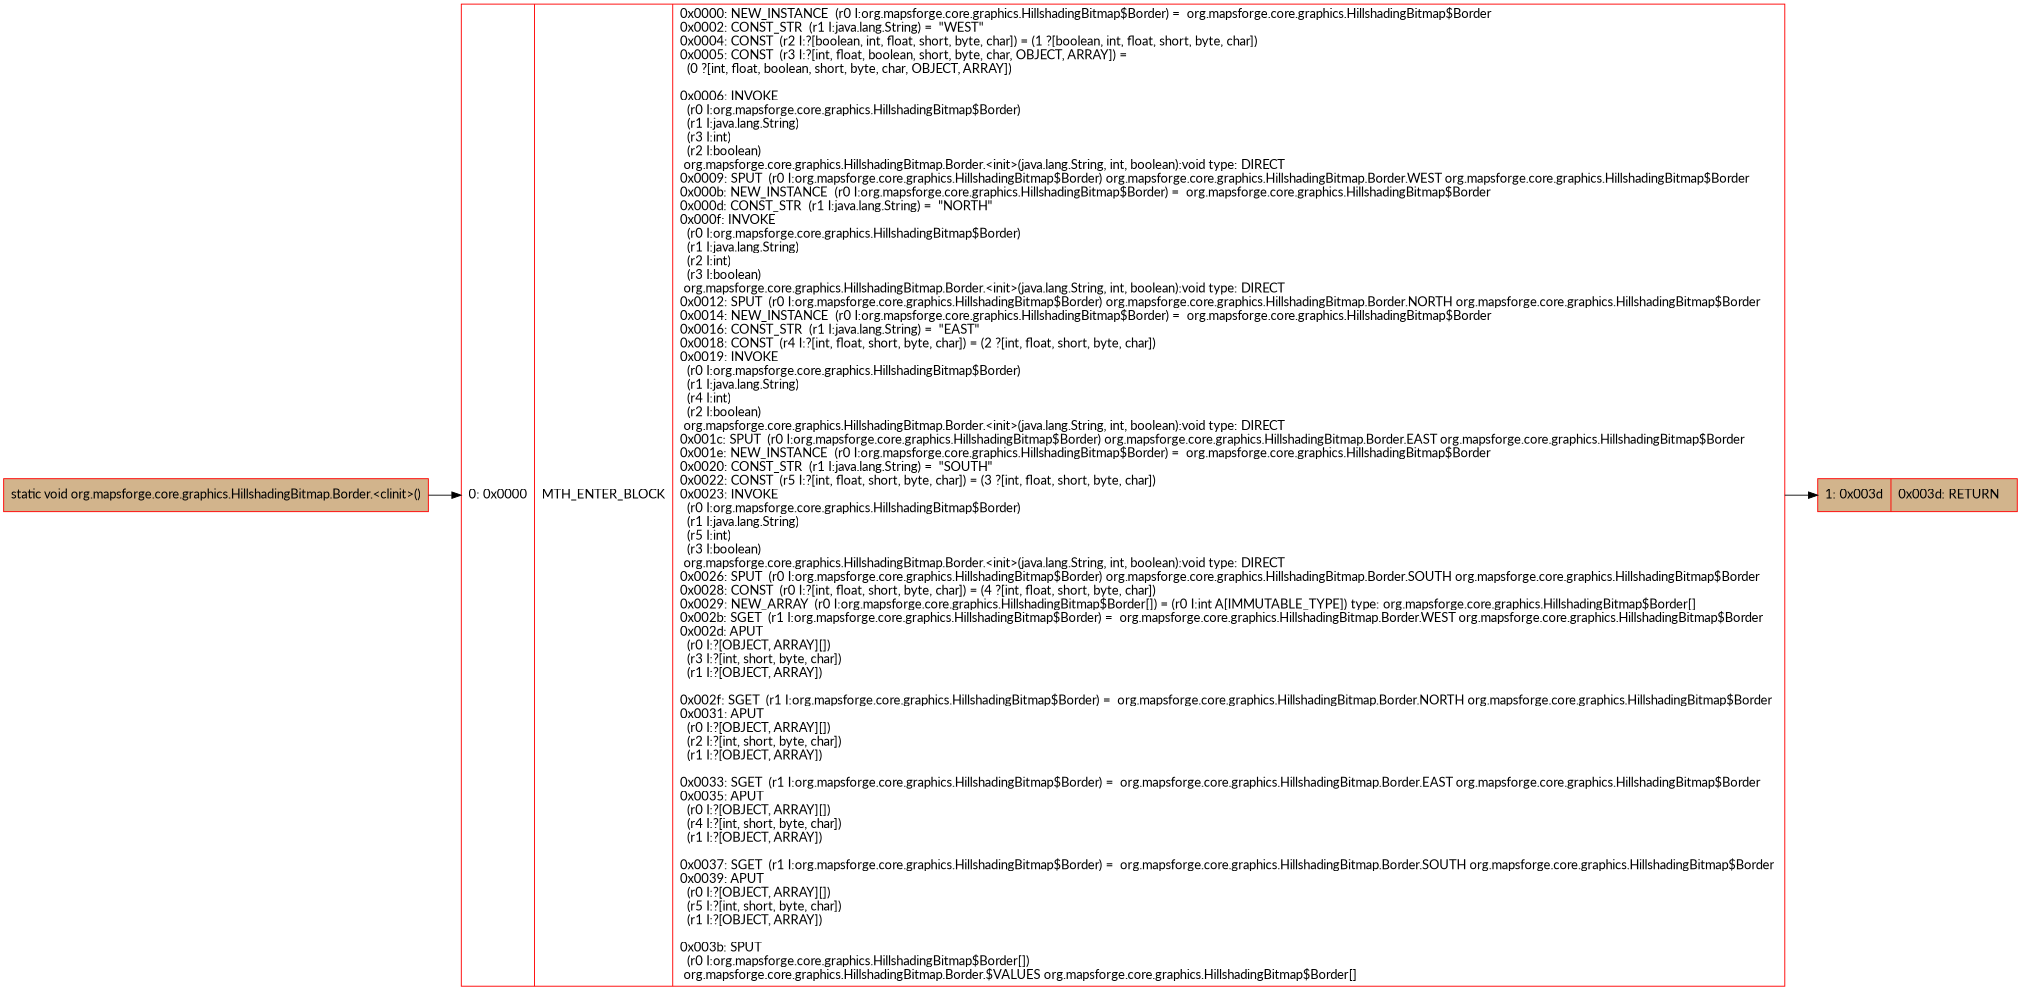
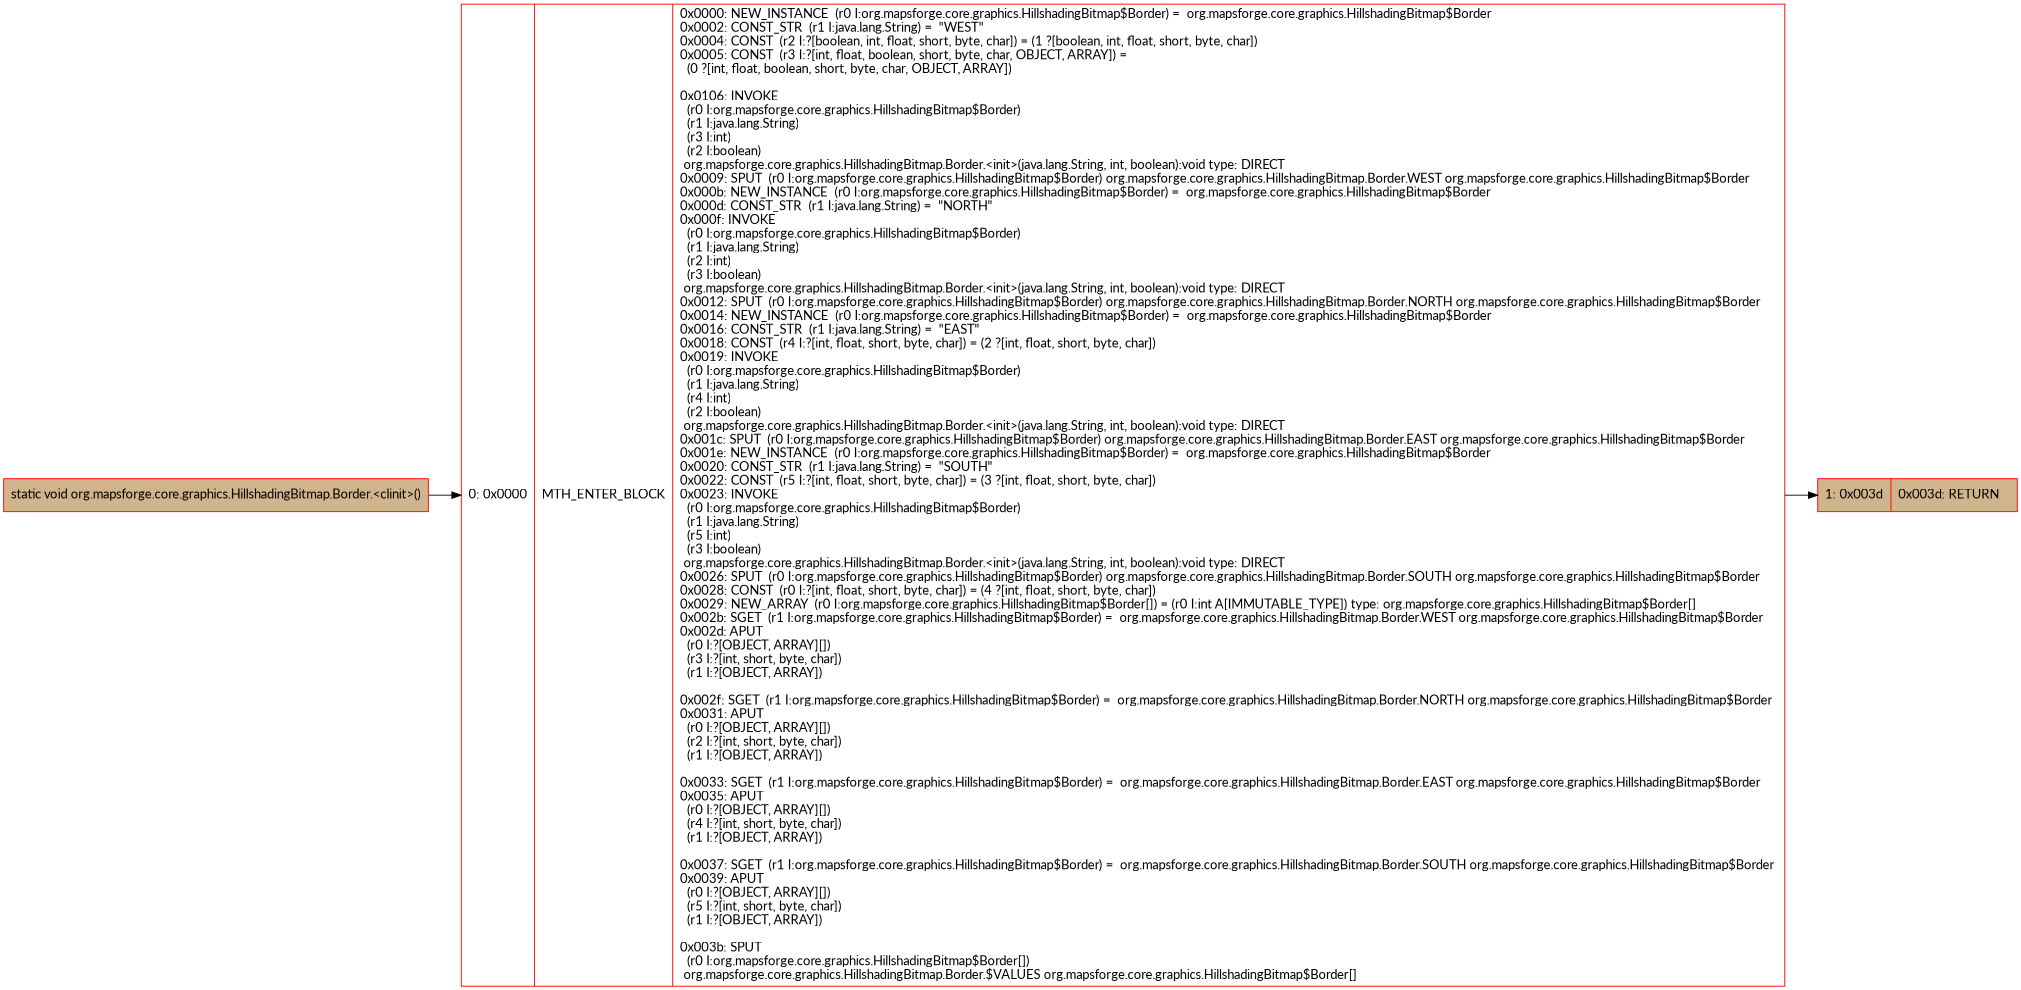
node "0: 0x0000": text "0x0006: INVOKE" -> "0x0106: INVOKE"
